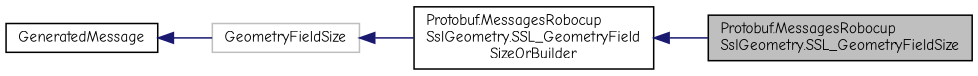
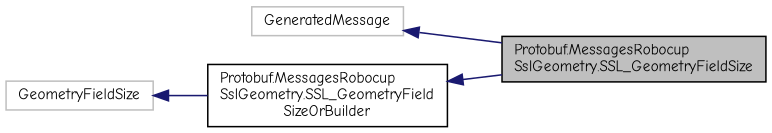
node "GeneratedMessage": color black -> grey75
edge "GeometryFieldSize" -> "GeneratedMessage": now "Protobuf.MessagesRobocup SslGeometry.SSL_GeometryFieldSize" -> "GeneratedMessage"
